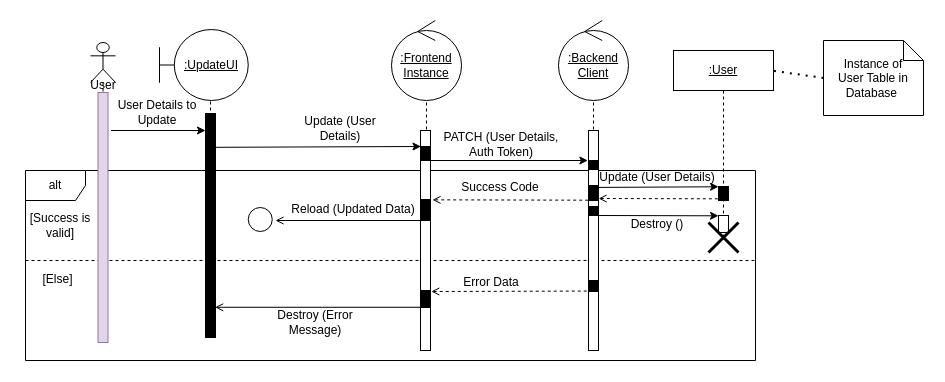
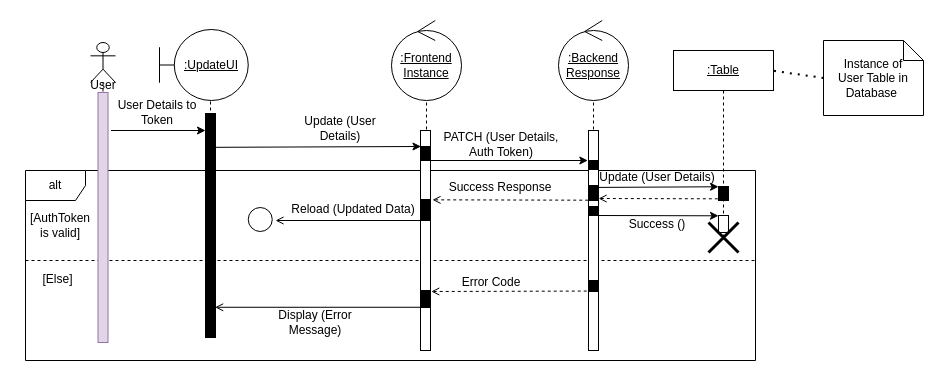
node ":Backend Client": label ":Backend Client" -> ":Backend Response"
node ":User": label ":User" -> ":Table"
node "User Details to Update": label "User Details to Update" -> "User Details to Token"
node "Success Code": label "Success Code" -> "Success Response"
node "Destroy ()": label "Destroy ()" -> "Success ()"
node "[Success is valid]": label "[Success is valid]" -> "[AuthToken is valid]"
node "Error Data": label "Error Data" -> "Error Code"
node "Destroy (Error Message)": label "Destroy (Error Message)" -> "Display (Error Message)"
